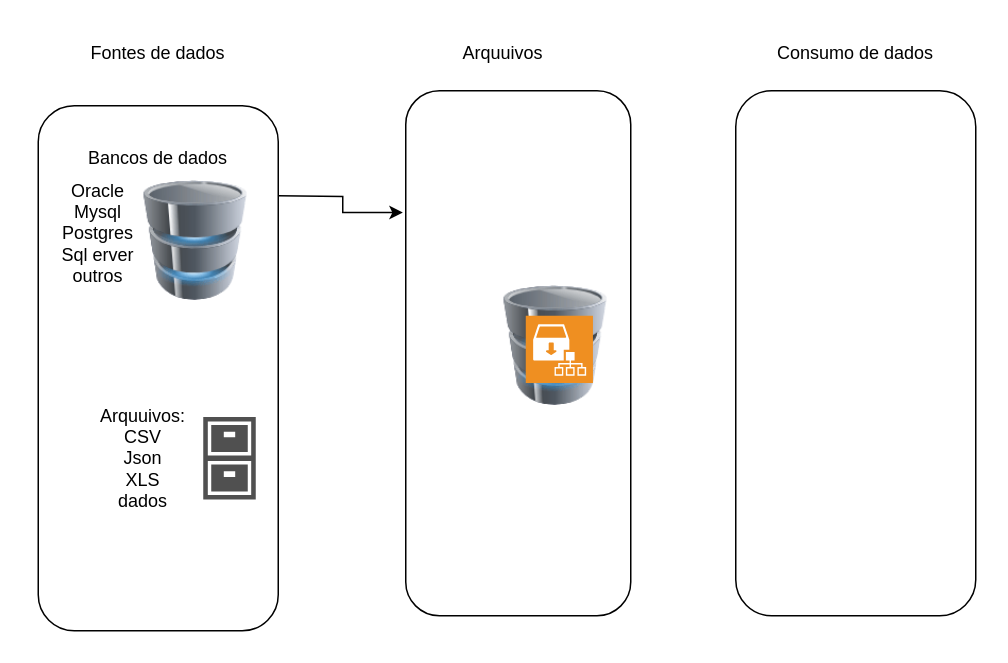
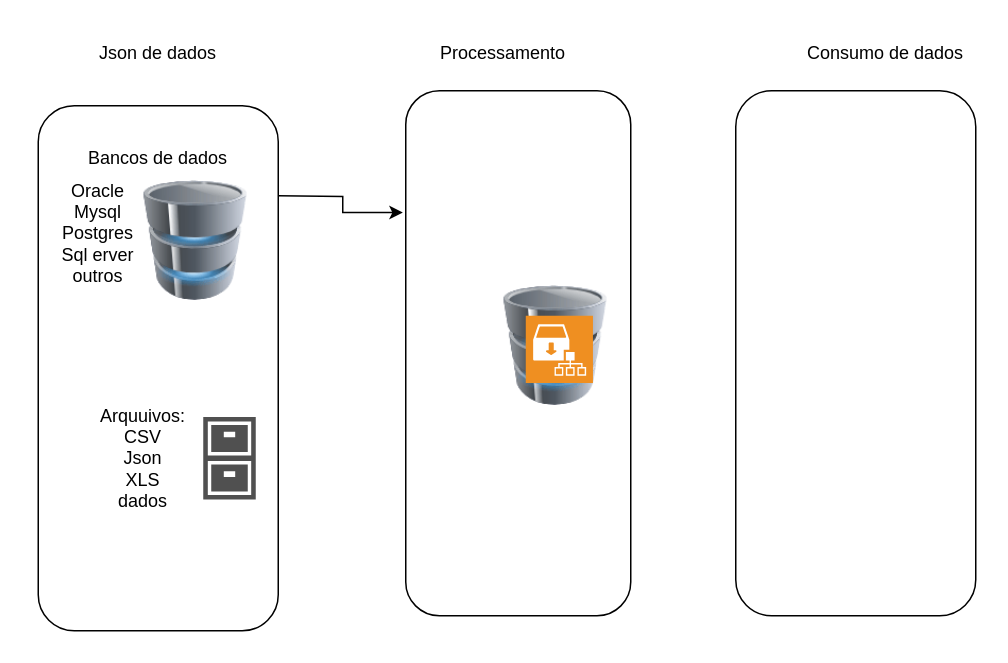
node "Fontes de dados": label "Fontes de dados" -> "Json de dados"
node "Arquuivos": label "Arquuivos" -> "Processamento"
node "Consumo de dados": moved (856, 53) -> (886, 53)
